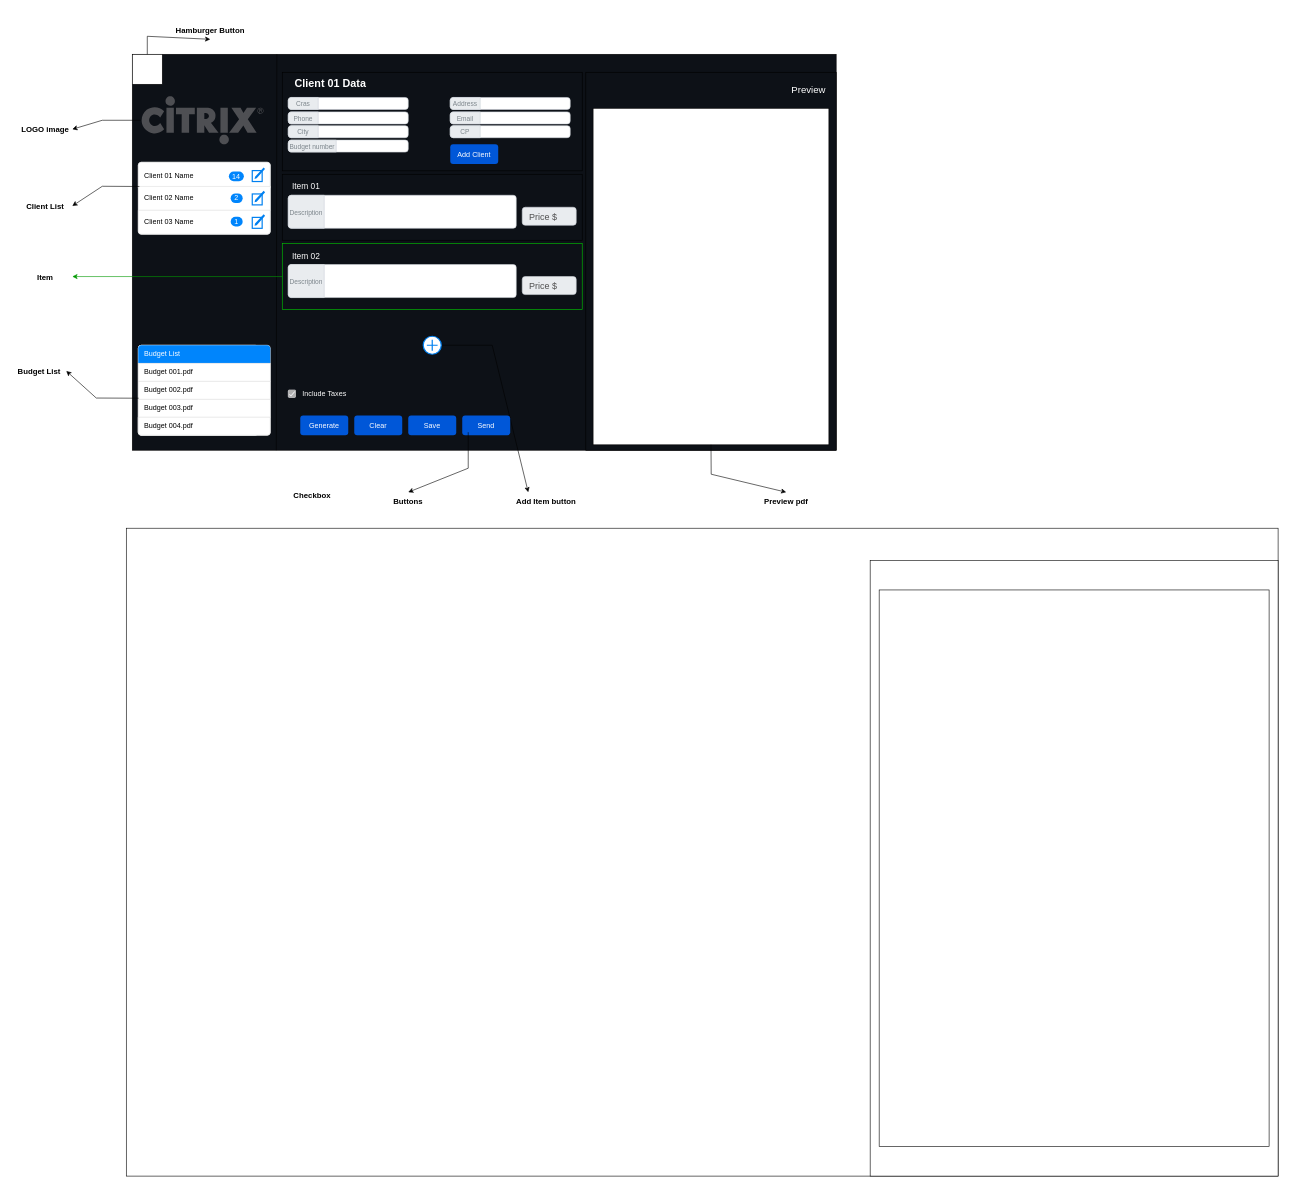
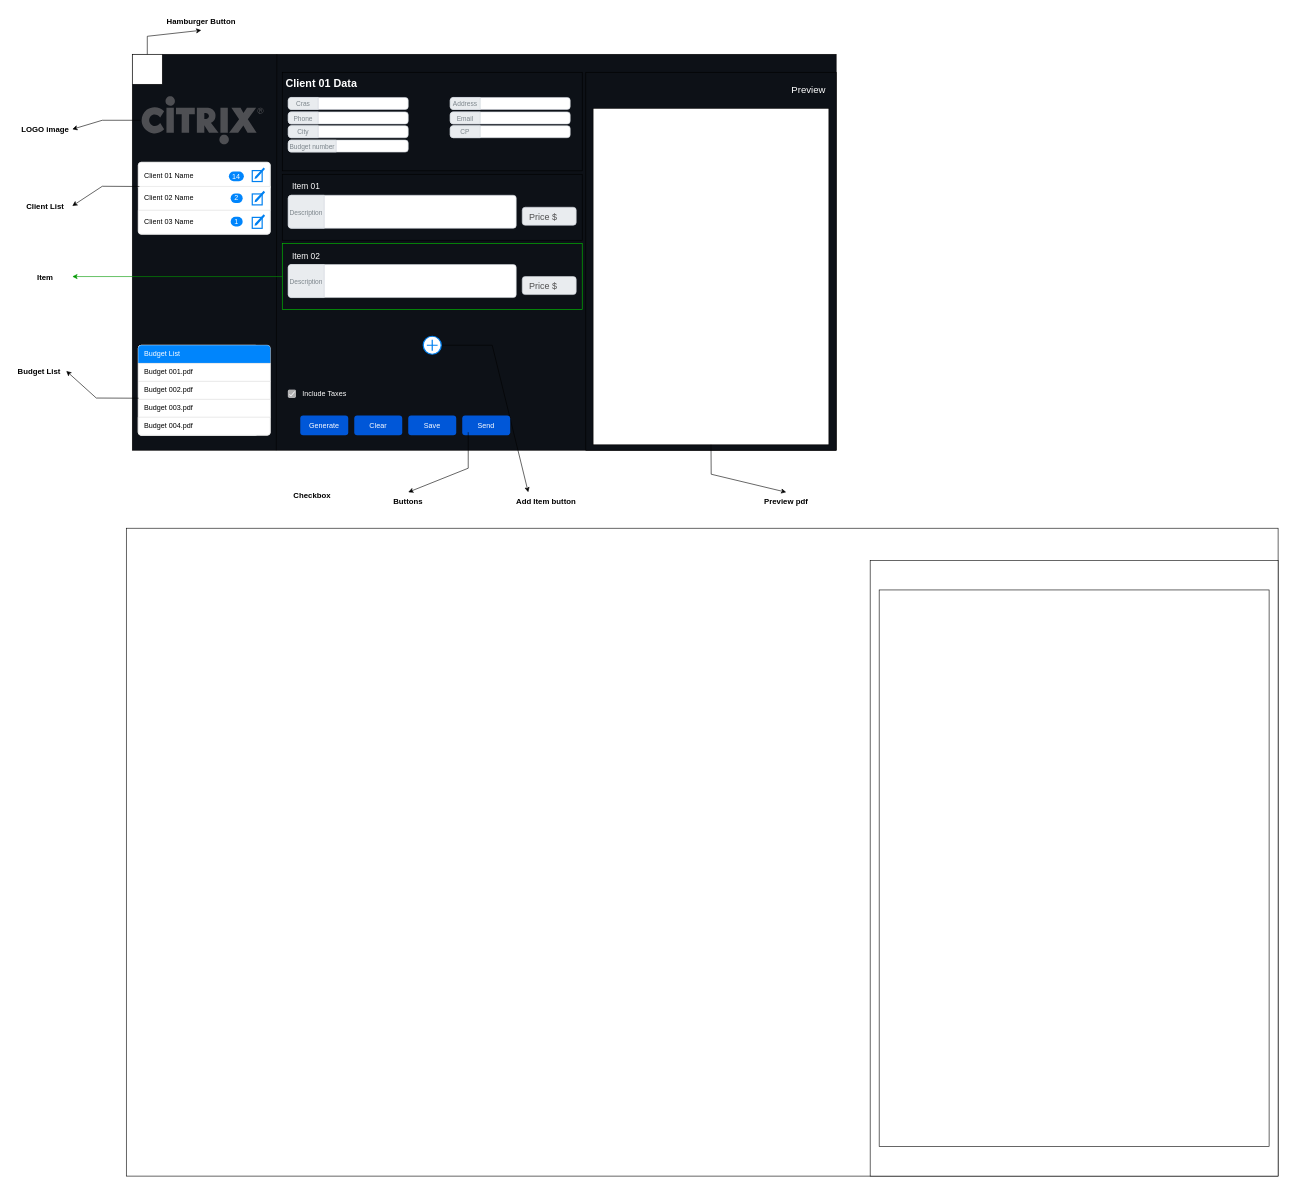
node "Hamburger Button": moved (210, 30) -> (201, 21)
node "Client 01 Data": moved (330, 84) -> (321, 84)
node "Add Client": removed
